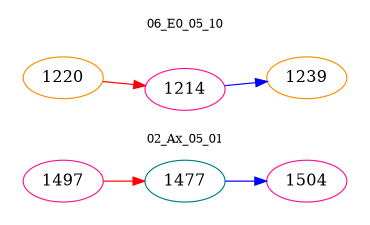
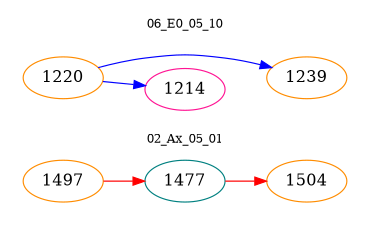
edge "1220" -> "1214": color red -> blue
edge "1214" -> "1239": now "1220" -> "1239"
node "1497": color deeppink -> darkorange
edge "1477" -> "1504": color blue -> red
node "1504": color deeppink -> darkorange
